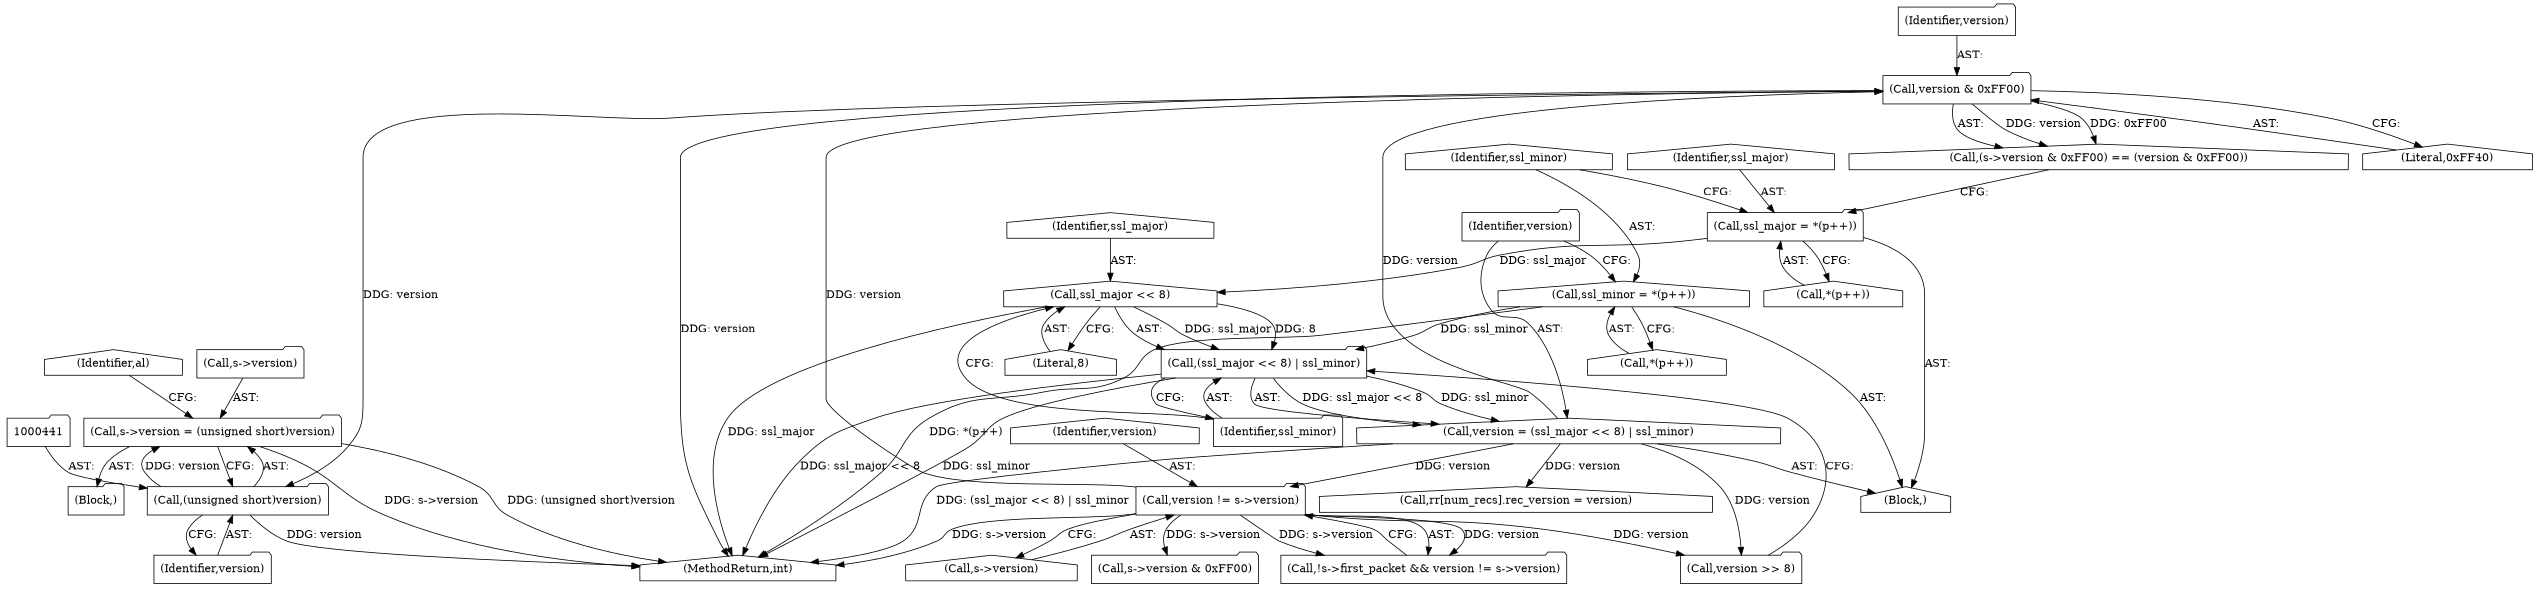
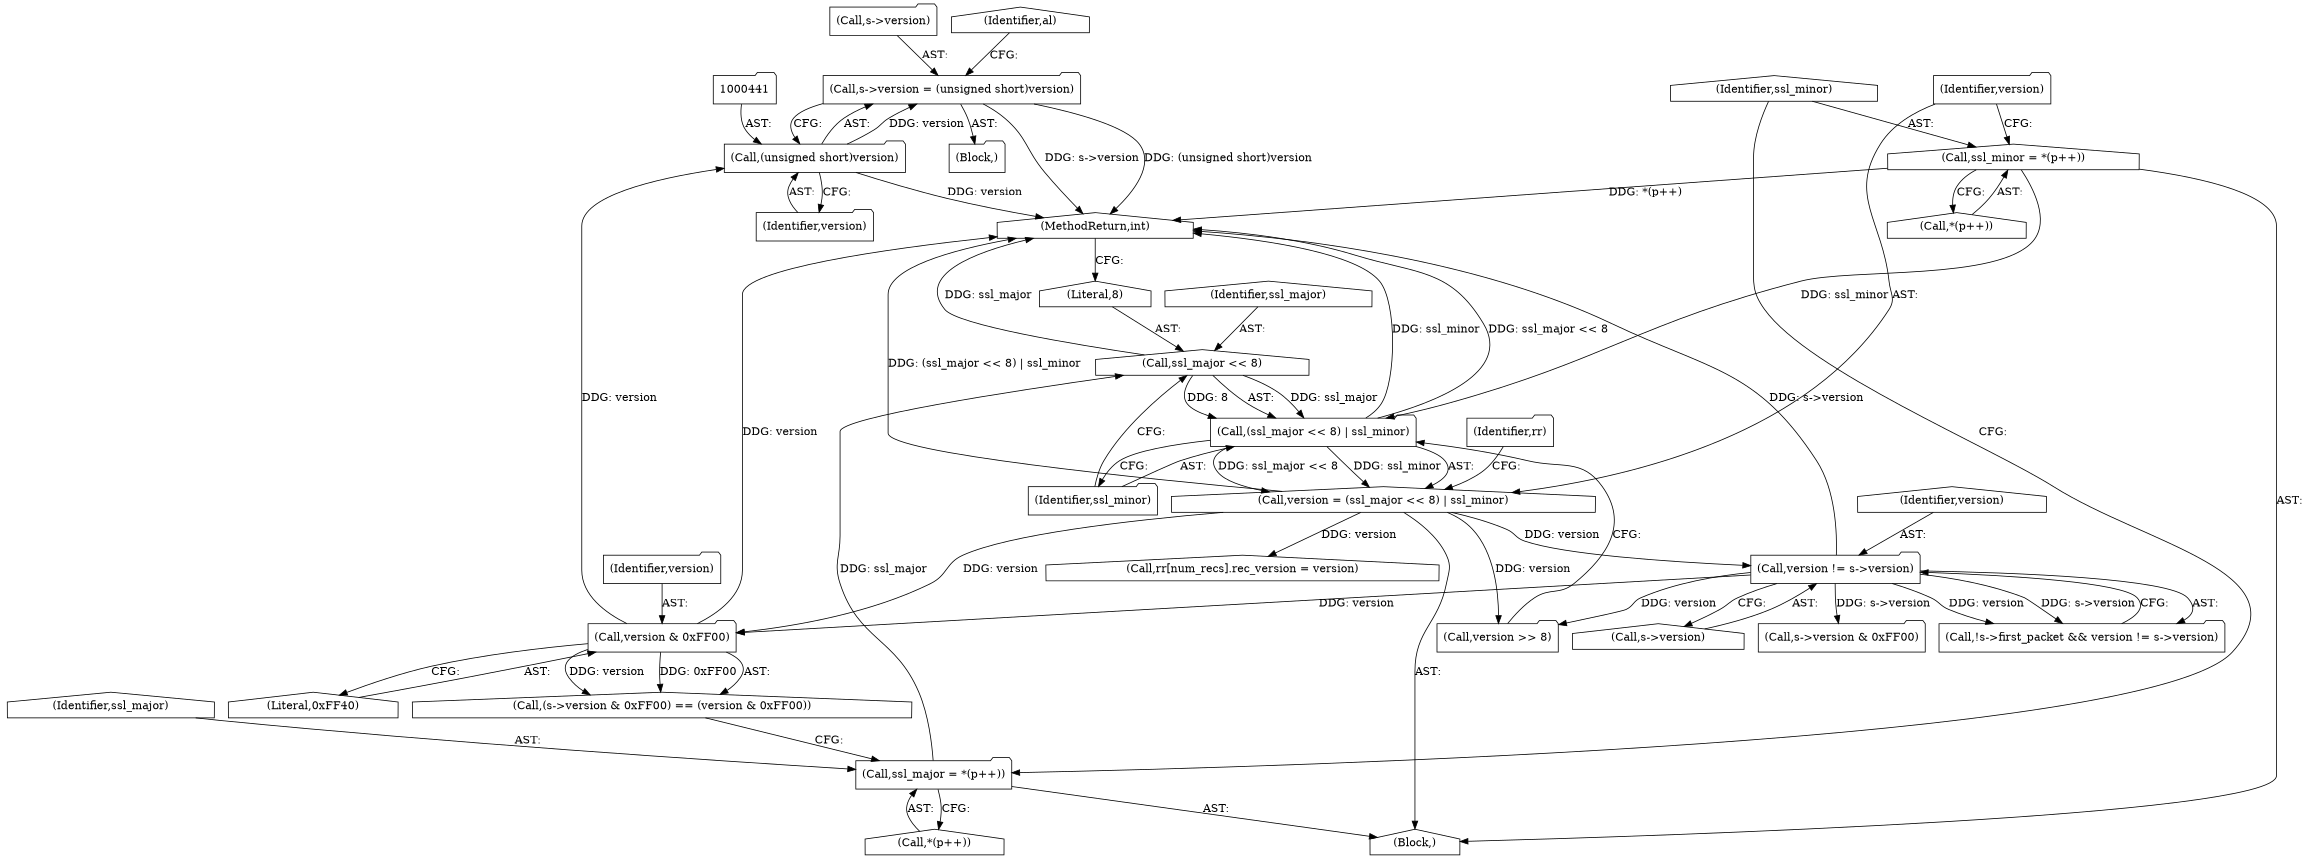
edge "(Call,ssl_major << 8)" -> "(Literal,8)": now "(MethodReturn,int)" -> "(Literal,8)"
node "(Identifier,rr)": added
